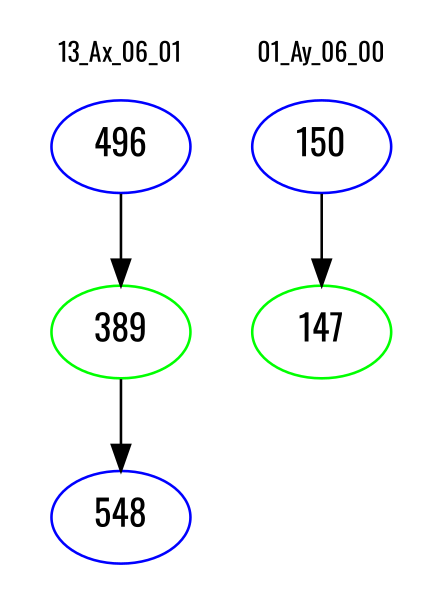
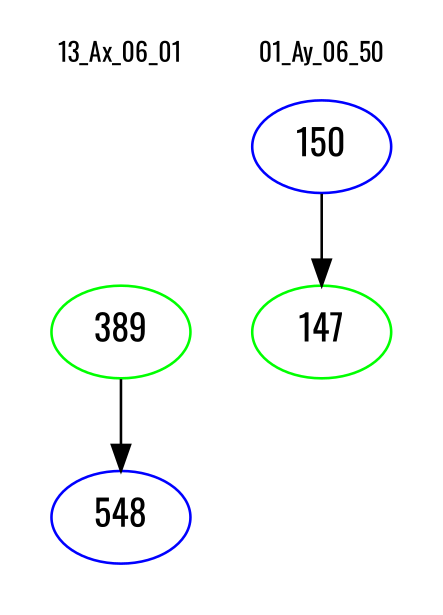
cluster "01_Ay_06_00": label "01_Ay_06_00" -> "01_Ay_06_50"
node "496": removed
